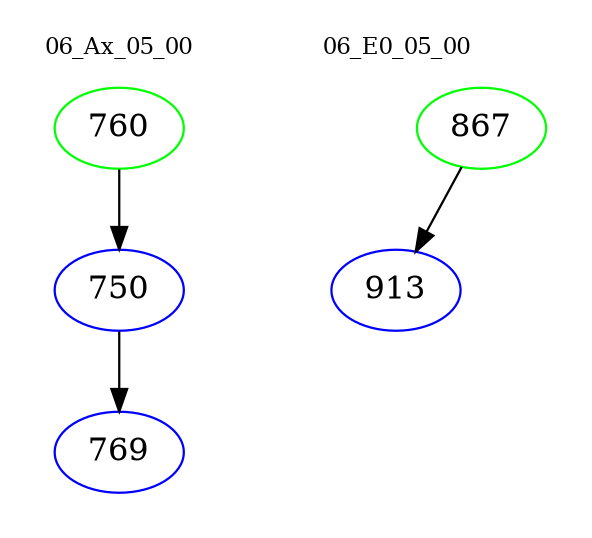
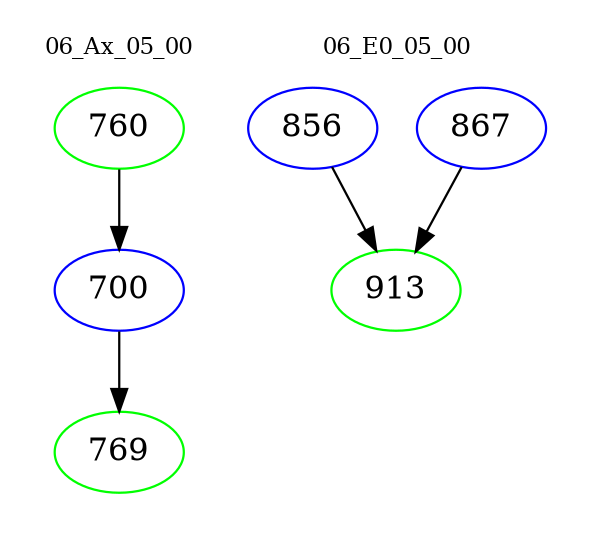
node "856": added
node "867": color green -> blue
node "750": label "750" -> "700"
node "913": color blue -> green
node "769": color blue -> green
